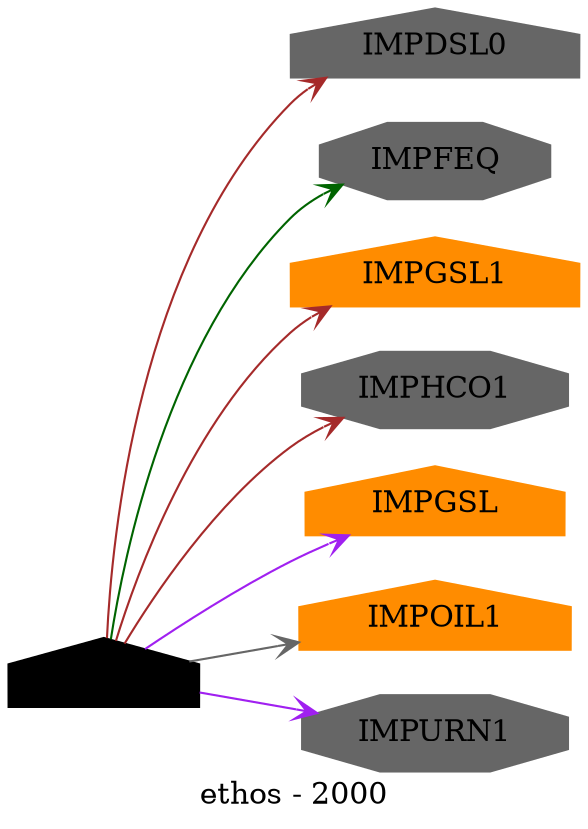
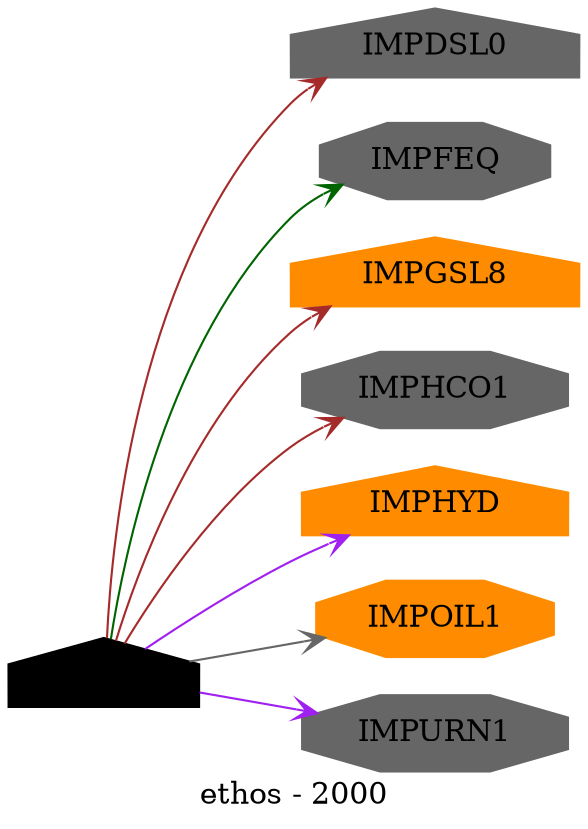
node "IMPGSL1": label "IMPGSL1" -> "IMPGSL8"
node "IMPGSL": label "IMPGSL" -> "IMPHYD"
node "IMPOIL1": shape house -> octagon
